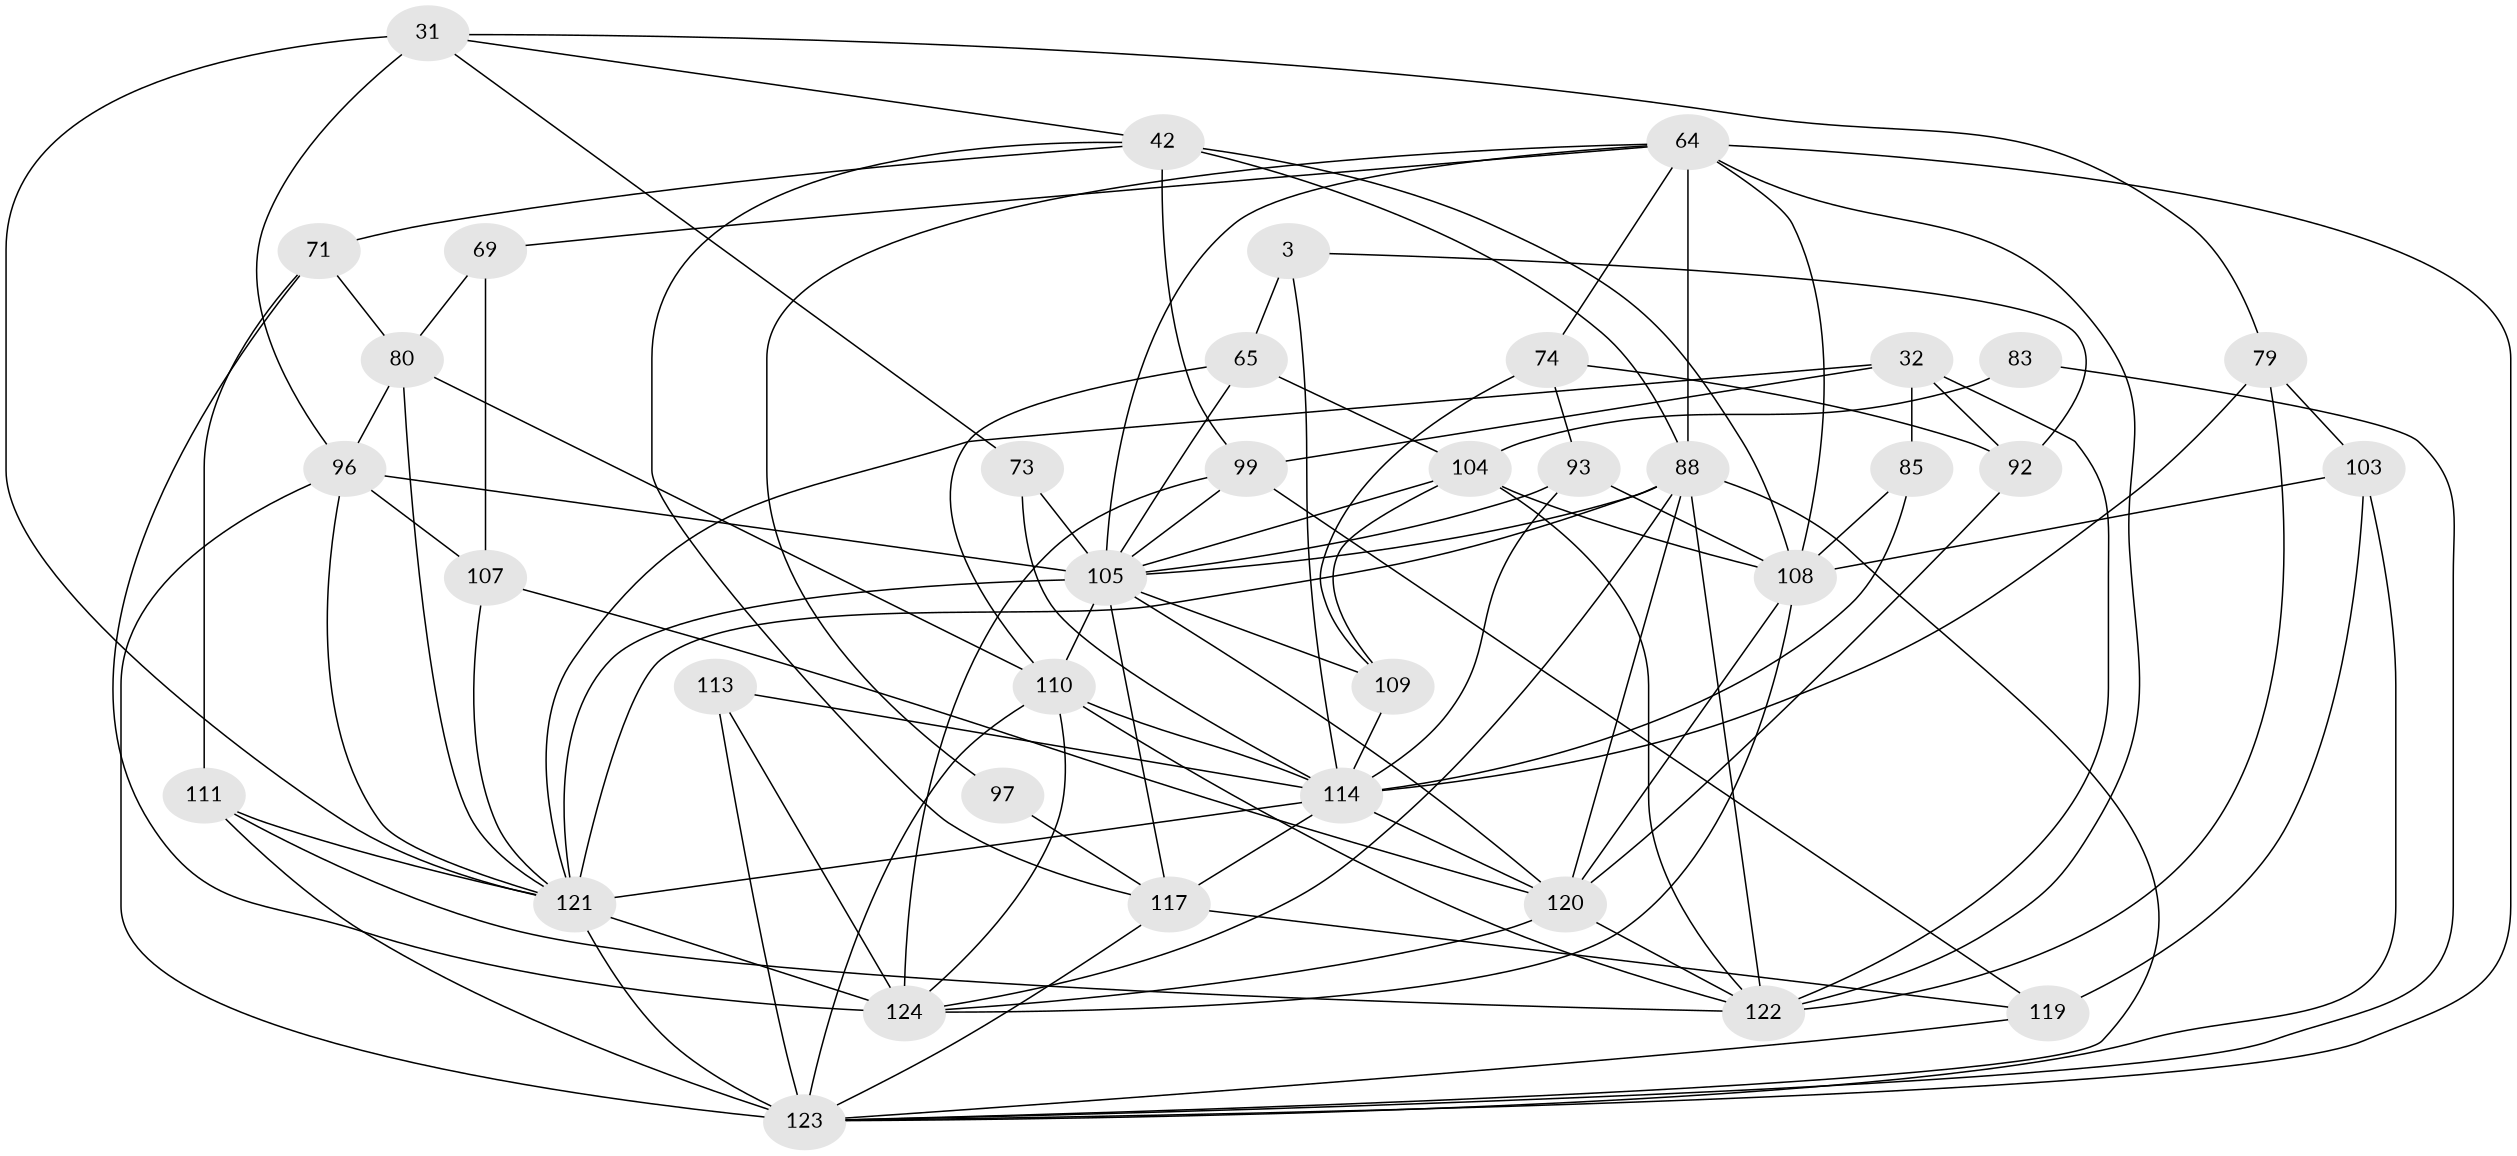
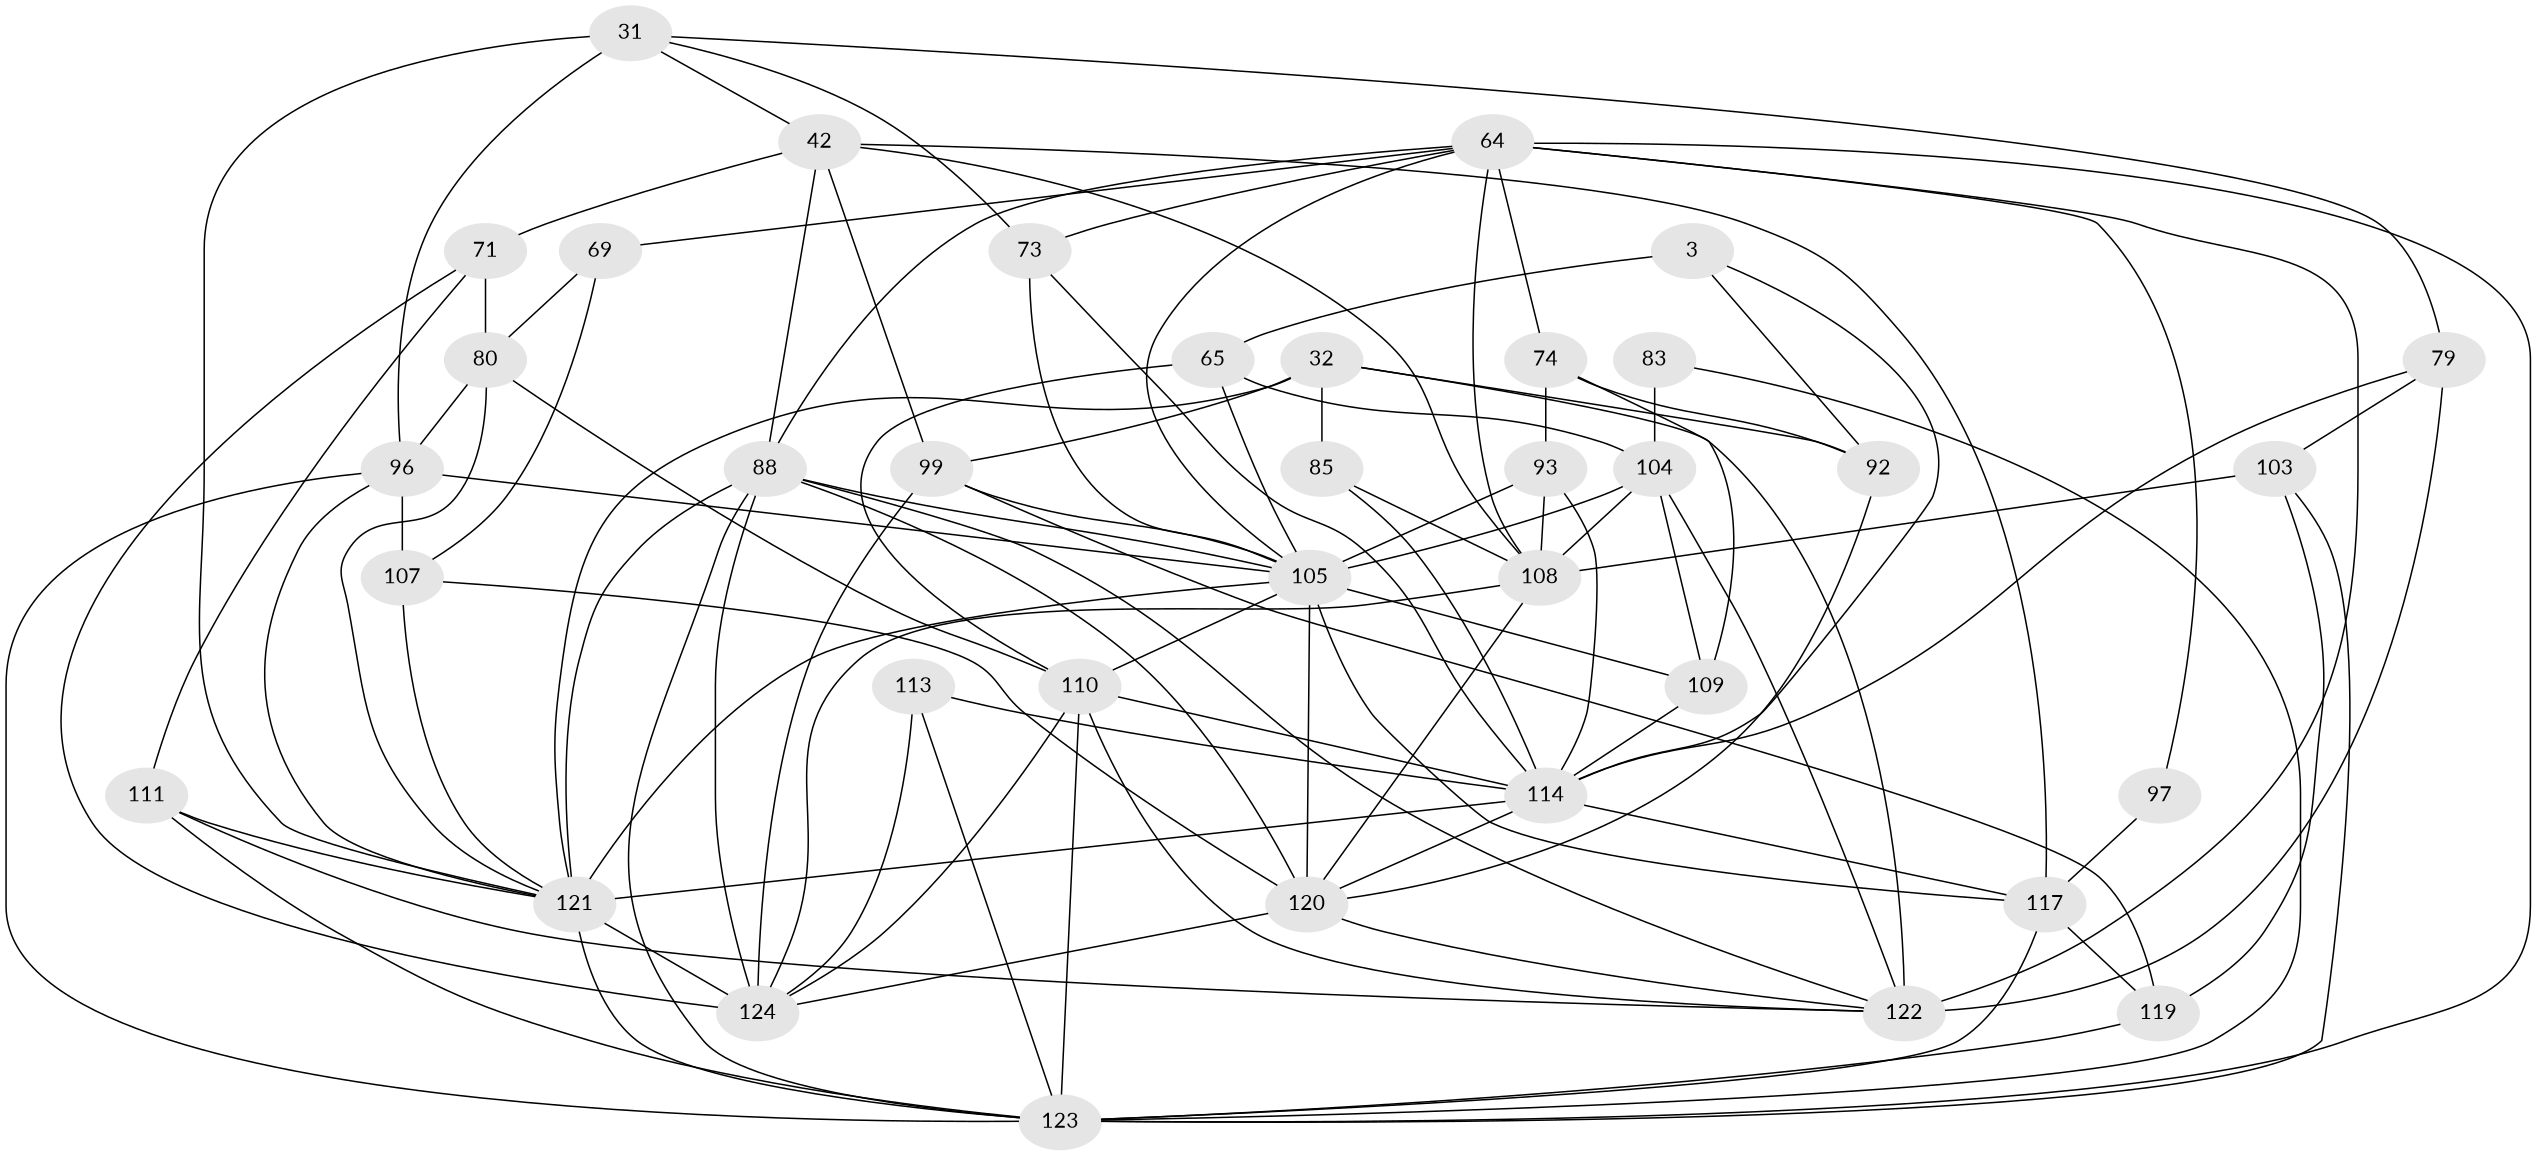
edge "64" -- "73": added
